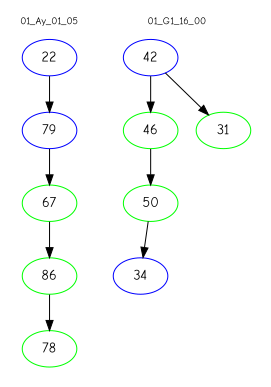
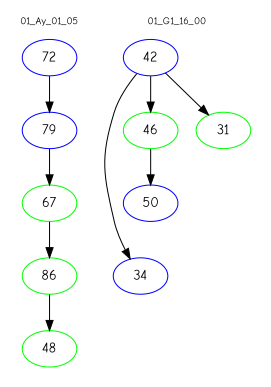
node "22": label "22" -> "72"
node "50": color green -> blue
edge "50" -> "34": now "42" -> "34"
node "78": label "78" -> "48"
